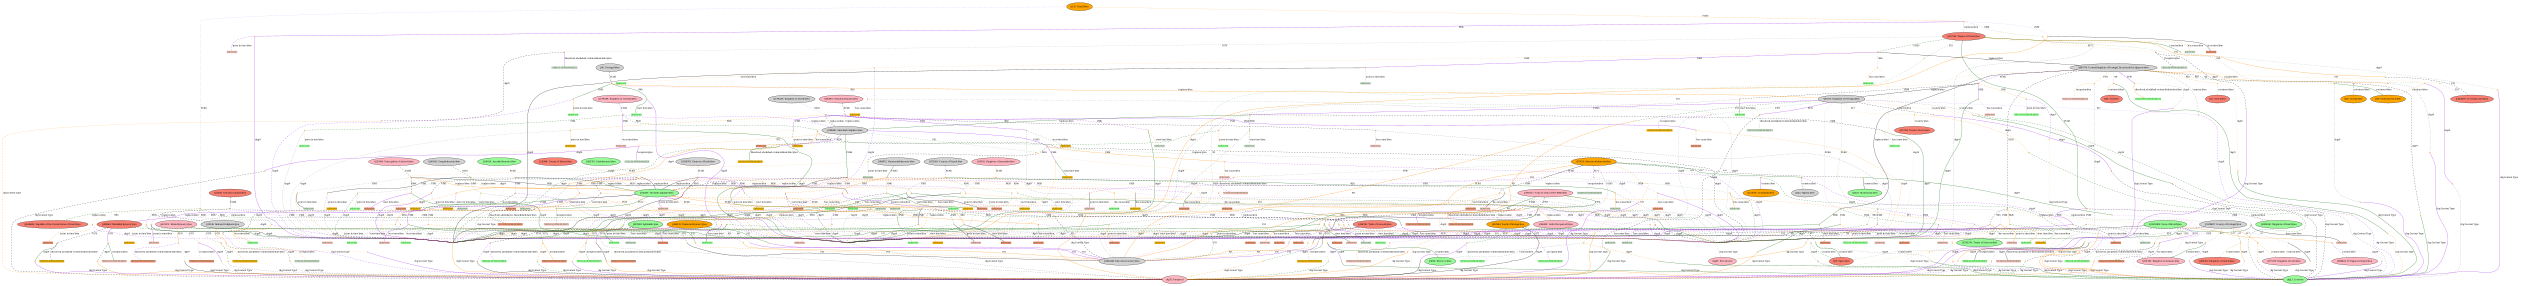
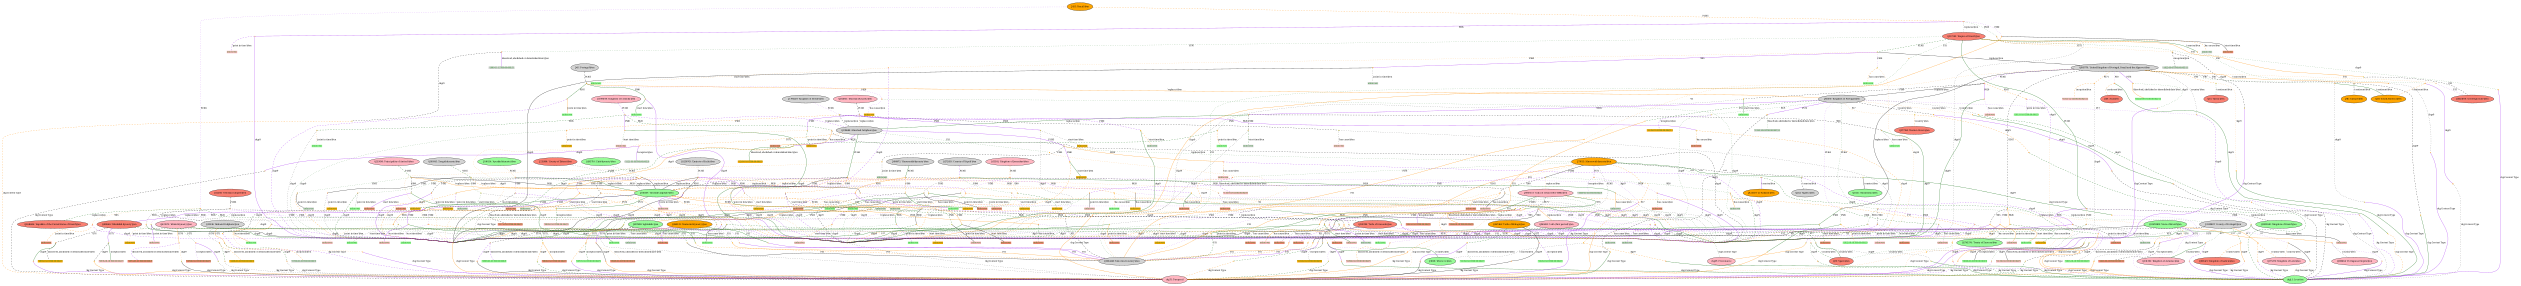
node "Q267484: 'South of Málaga'@en": label "Q267484: 'South of Málaga'@en" -> "Q267484: 'Taifa of Málaga'@en"
